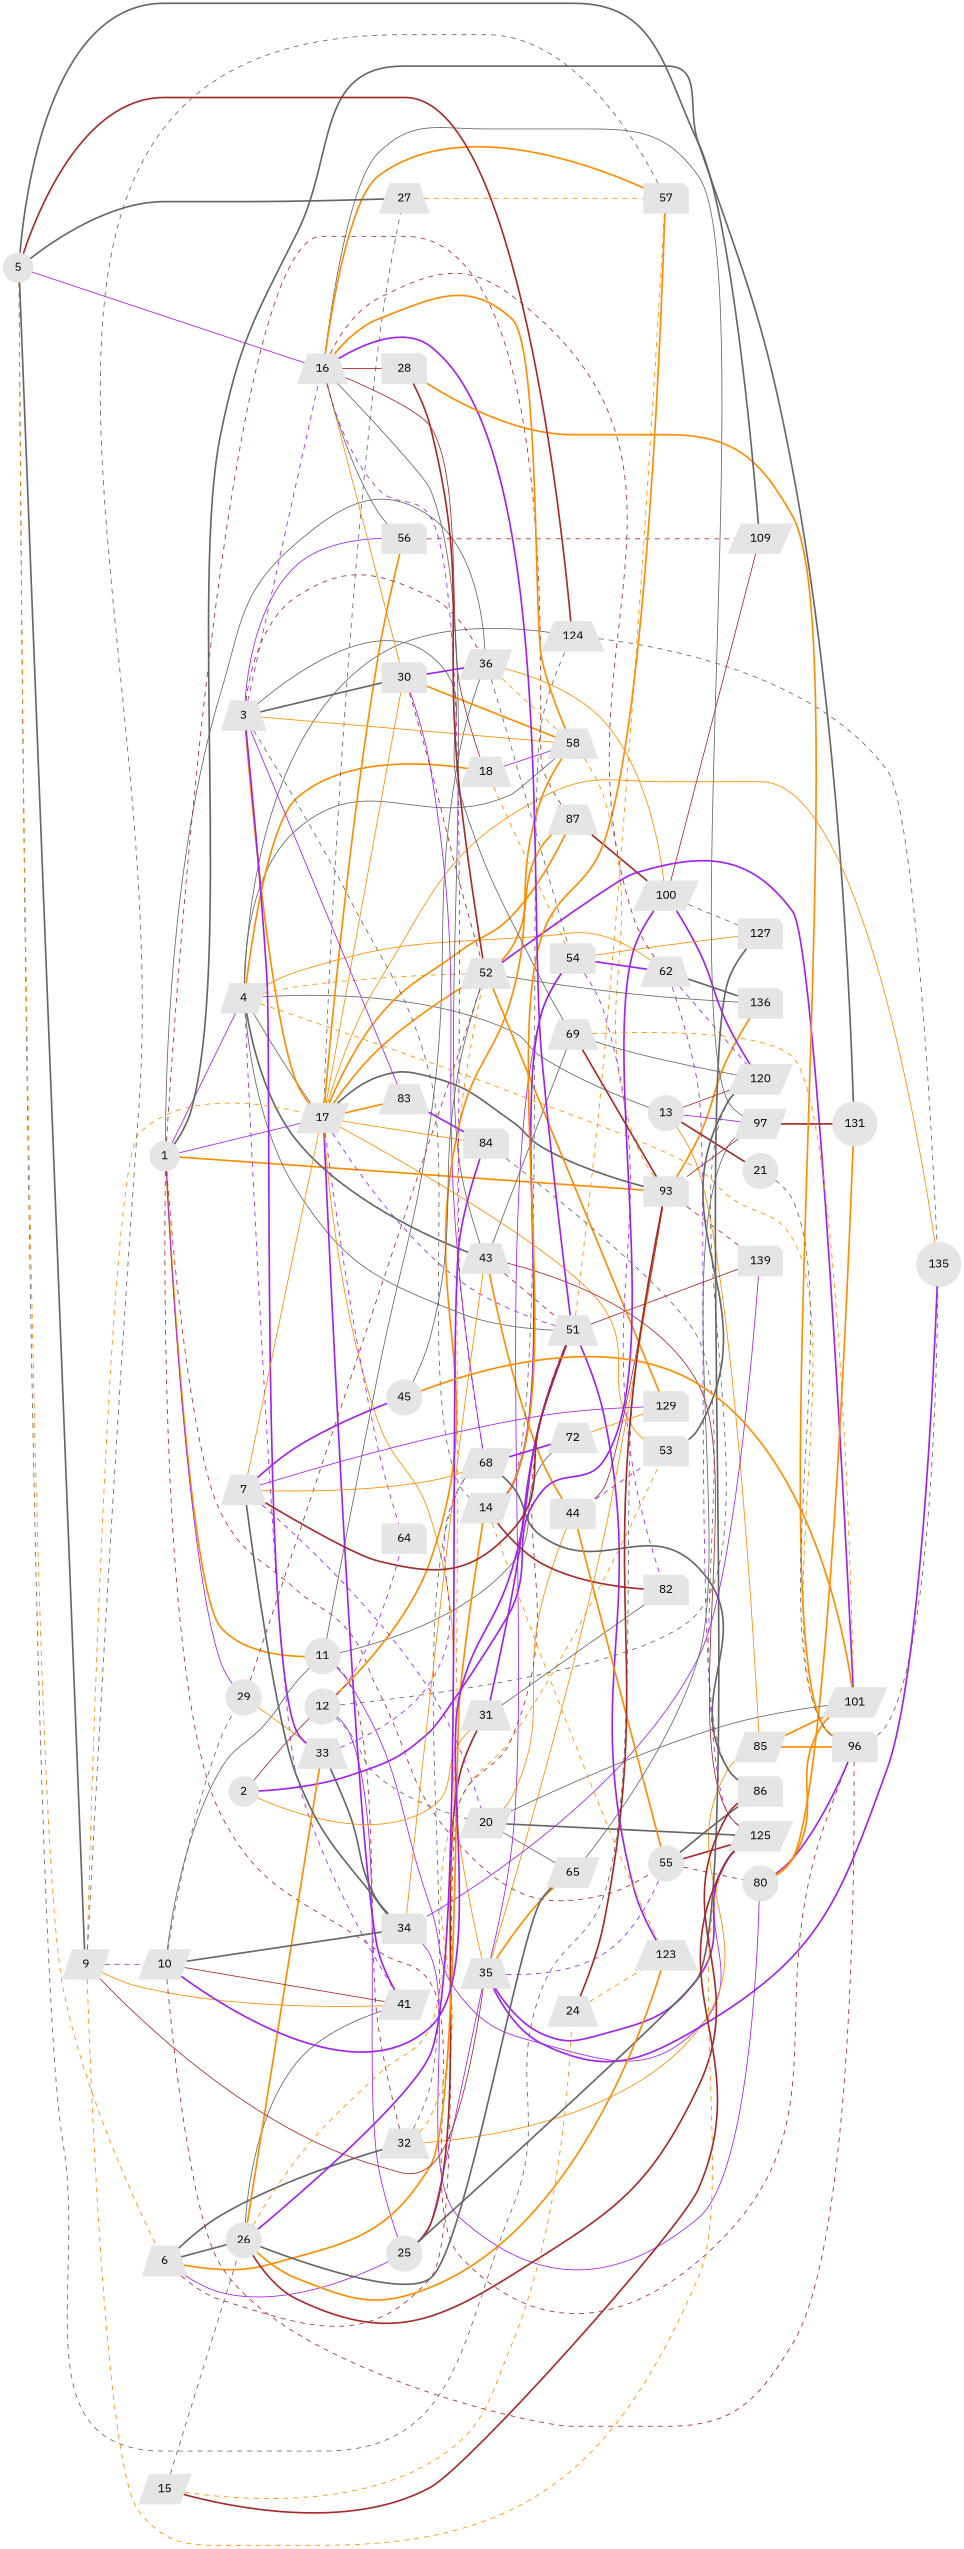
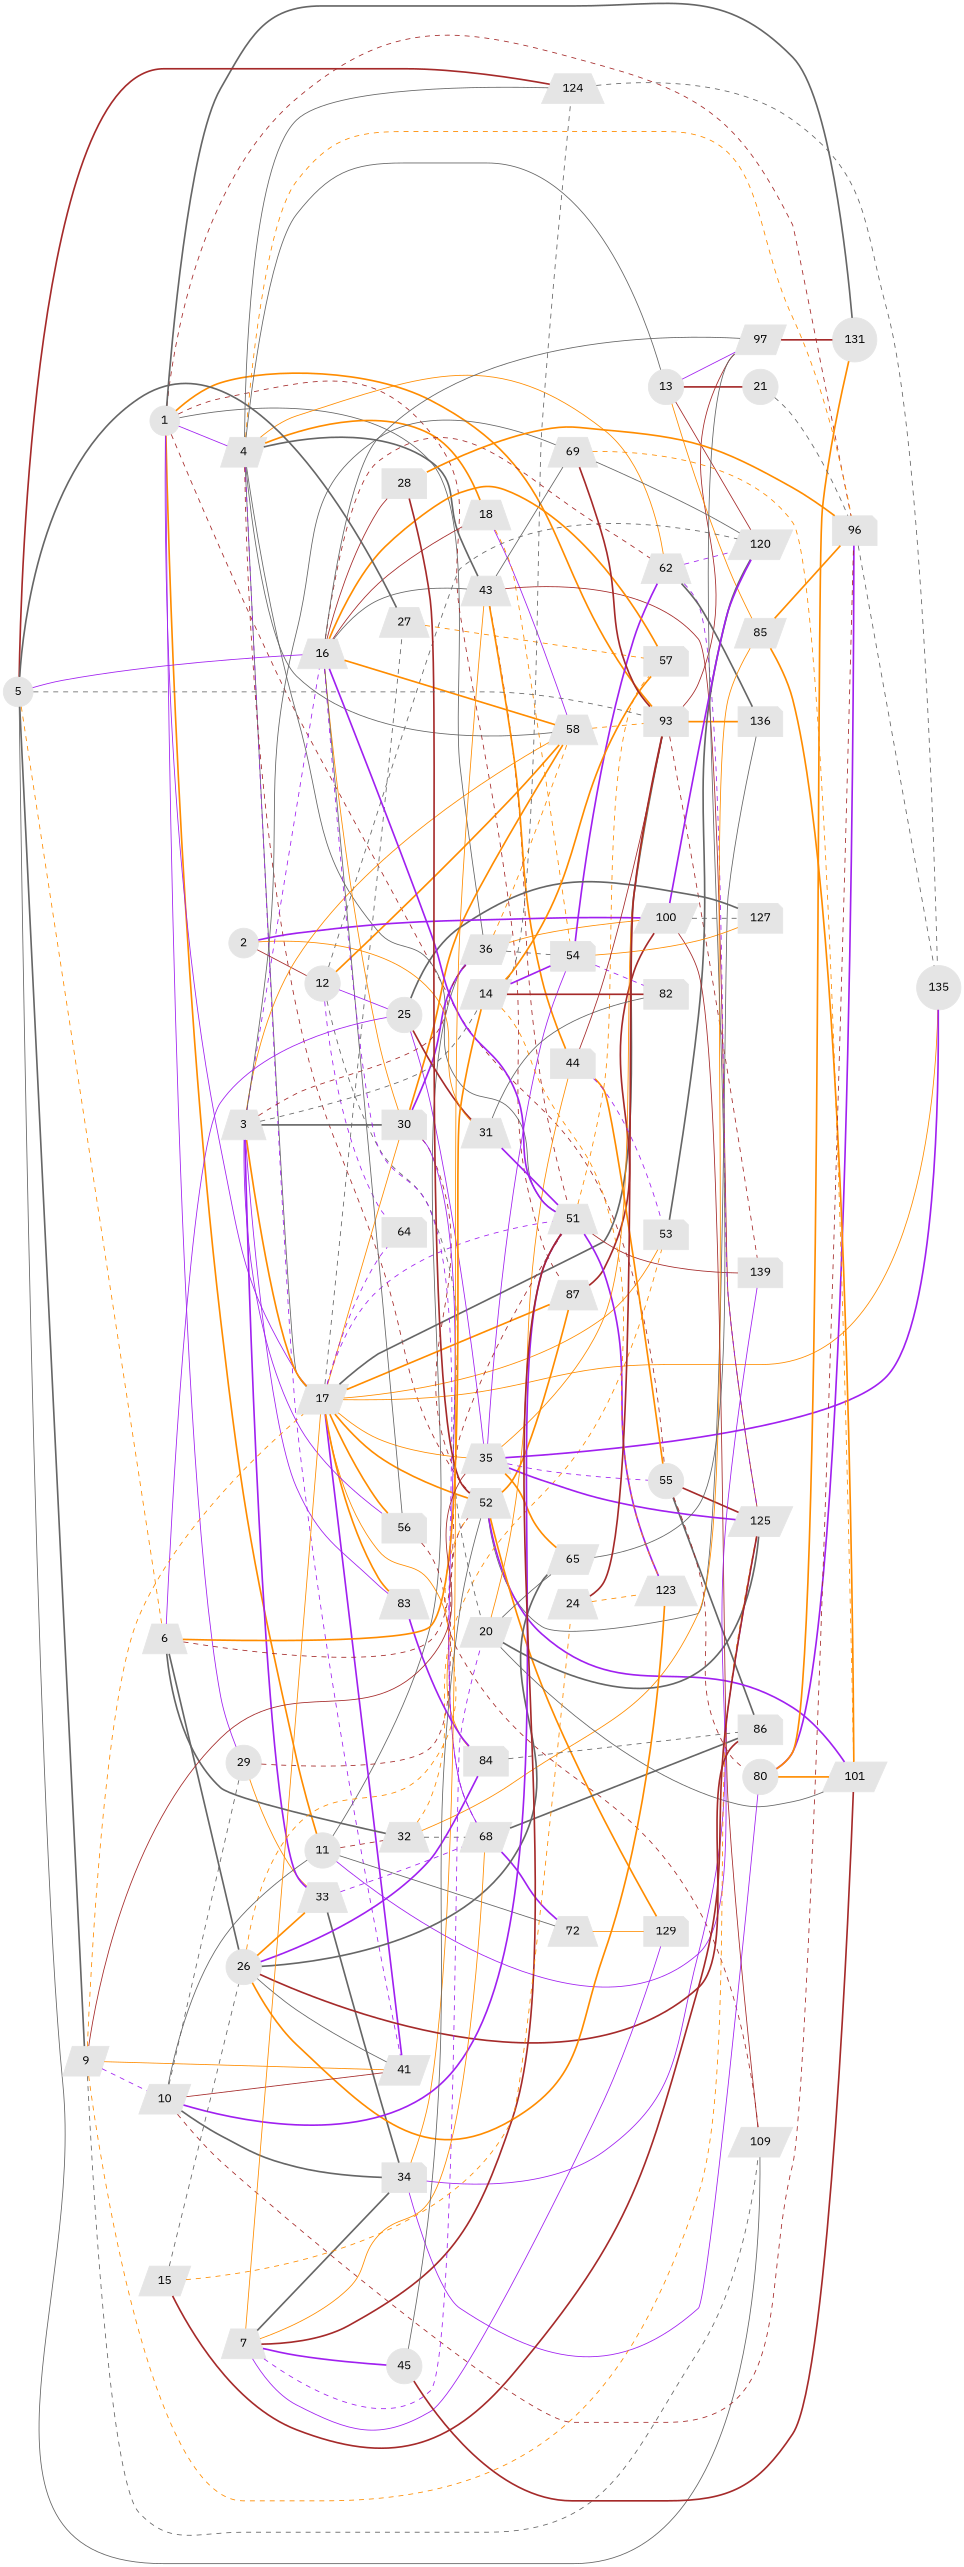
edge "5" -- "109": style bold -> solid
edge "57" -- "9": now "109" -- "9"
edge "52" -- "4": color darkorange -> brown
edge "45" -- "101": color darkorange -> brown
